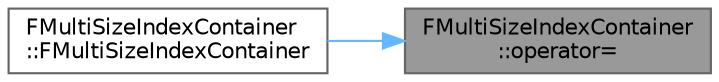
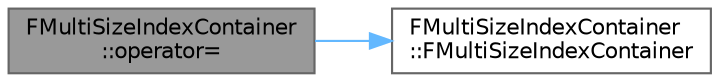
edge "FMultiSizeIndexContainer ::FMultiSizeIndexContainer" -> "FMultiSizeIndexContainer ::operator=": reversed
